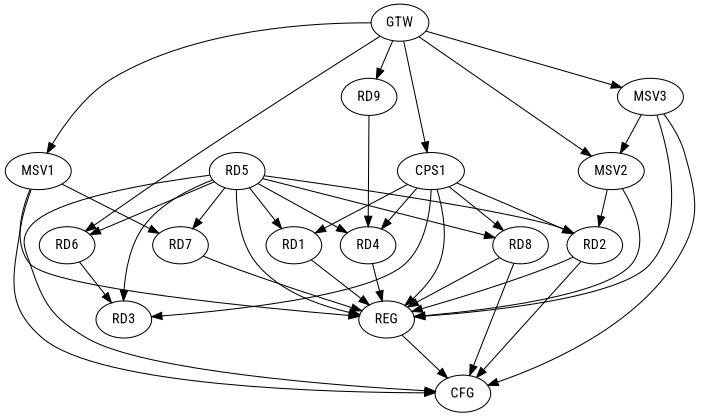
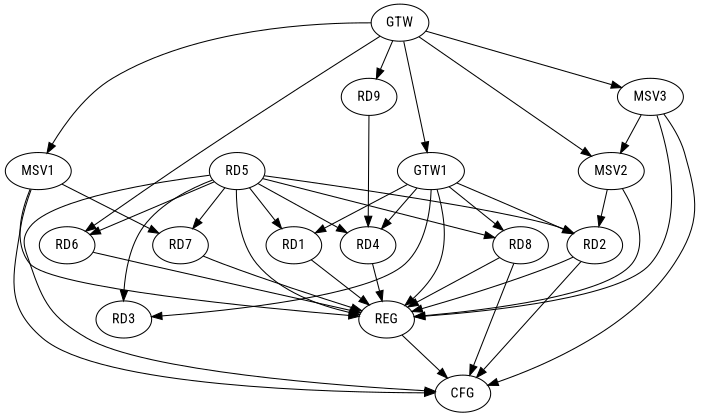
node "CPS1": label "CPS1" -> "GTW1"
edge "RD6" -> "RD3": now "RD6" -> "REG"
